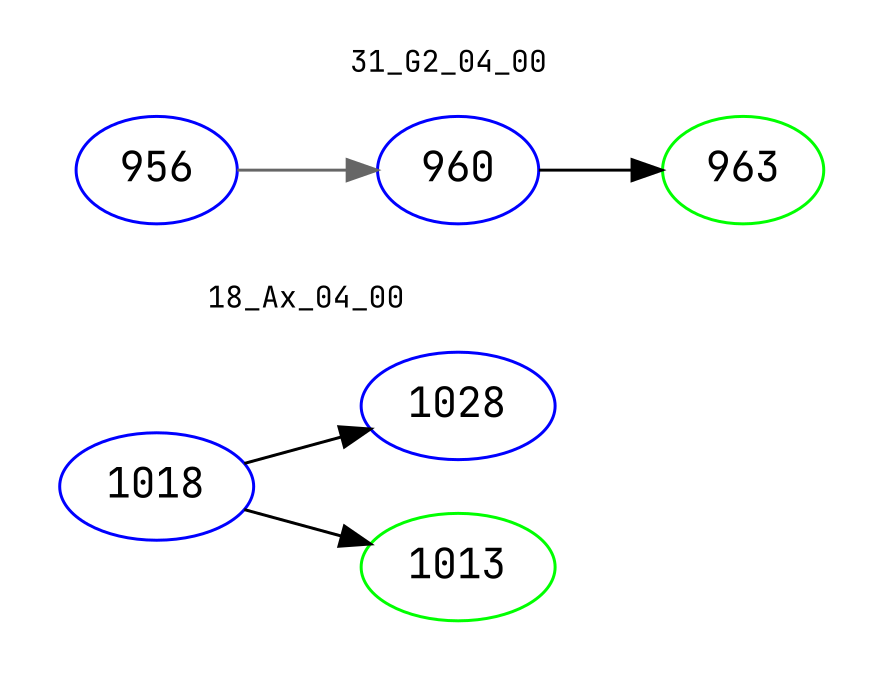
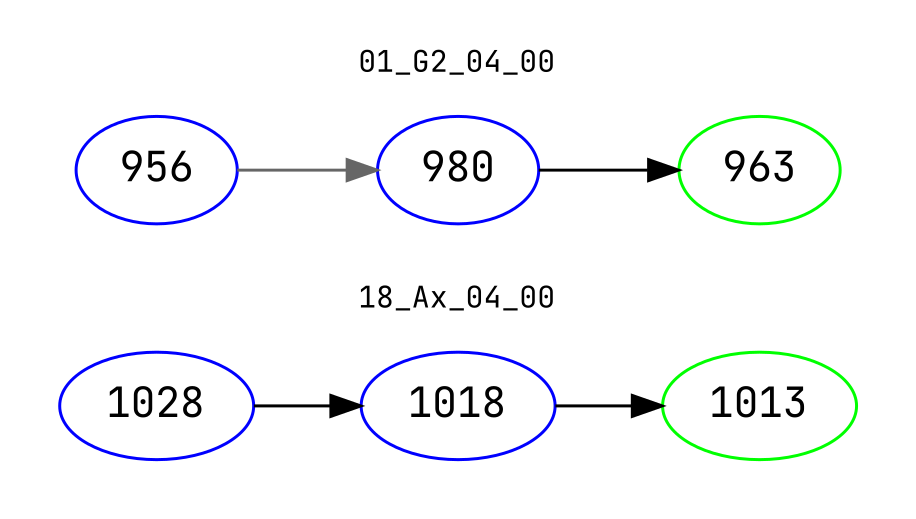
cluster "31_G2_04_00": label "31_G2_04_00" -> "01_G2_04_00"
node "960": label "960" -> "980"
edge "1018" -> "1028": reversed
